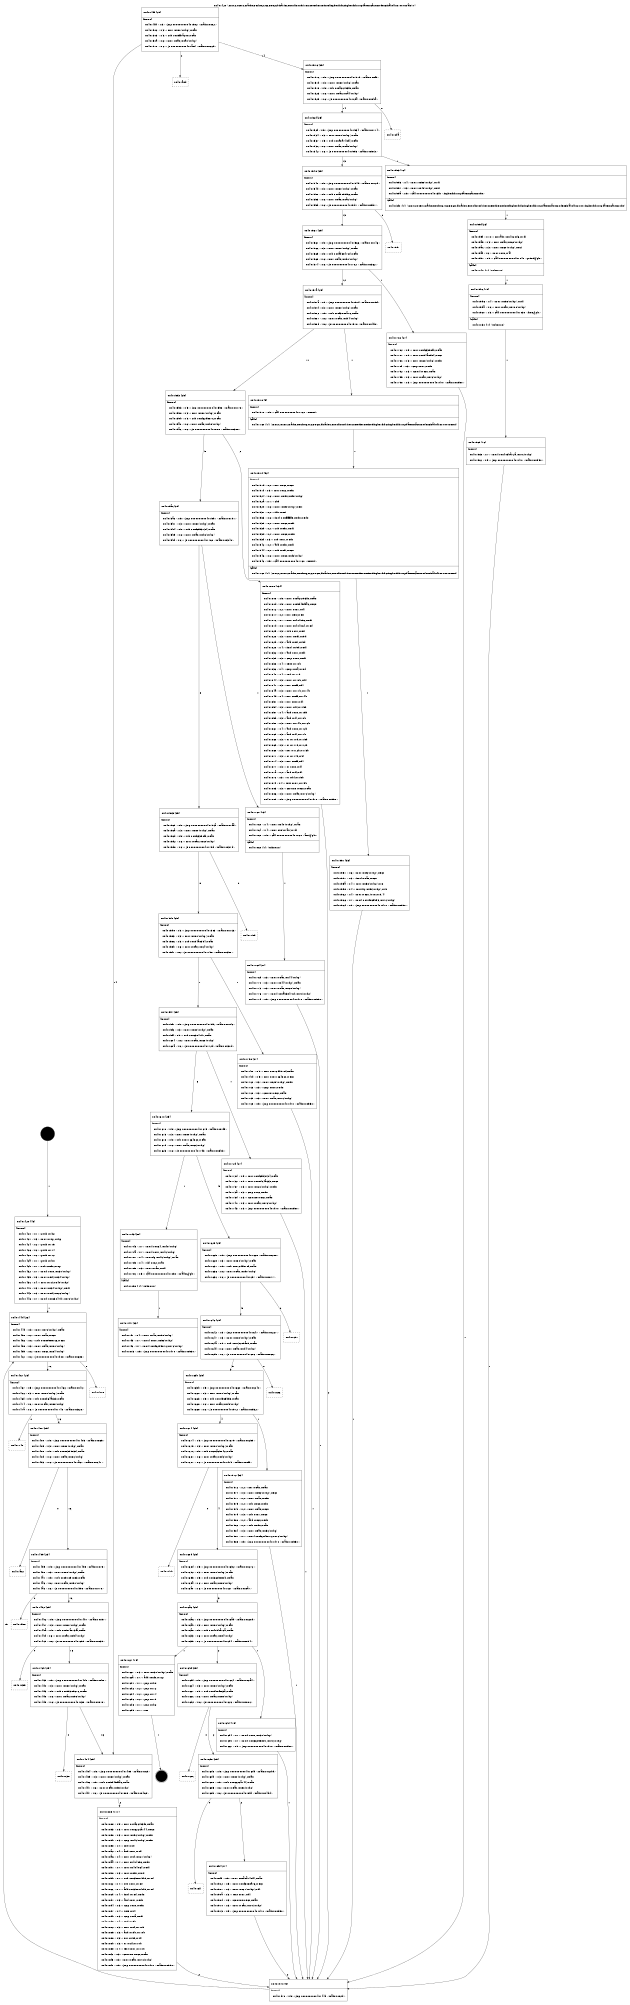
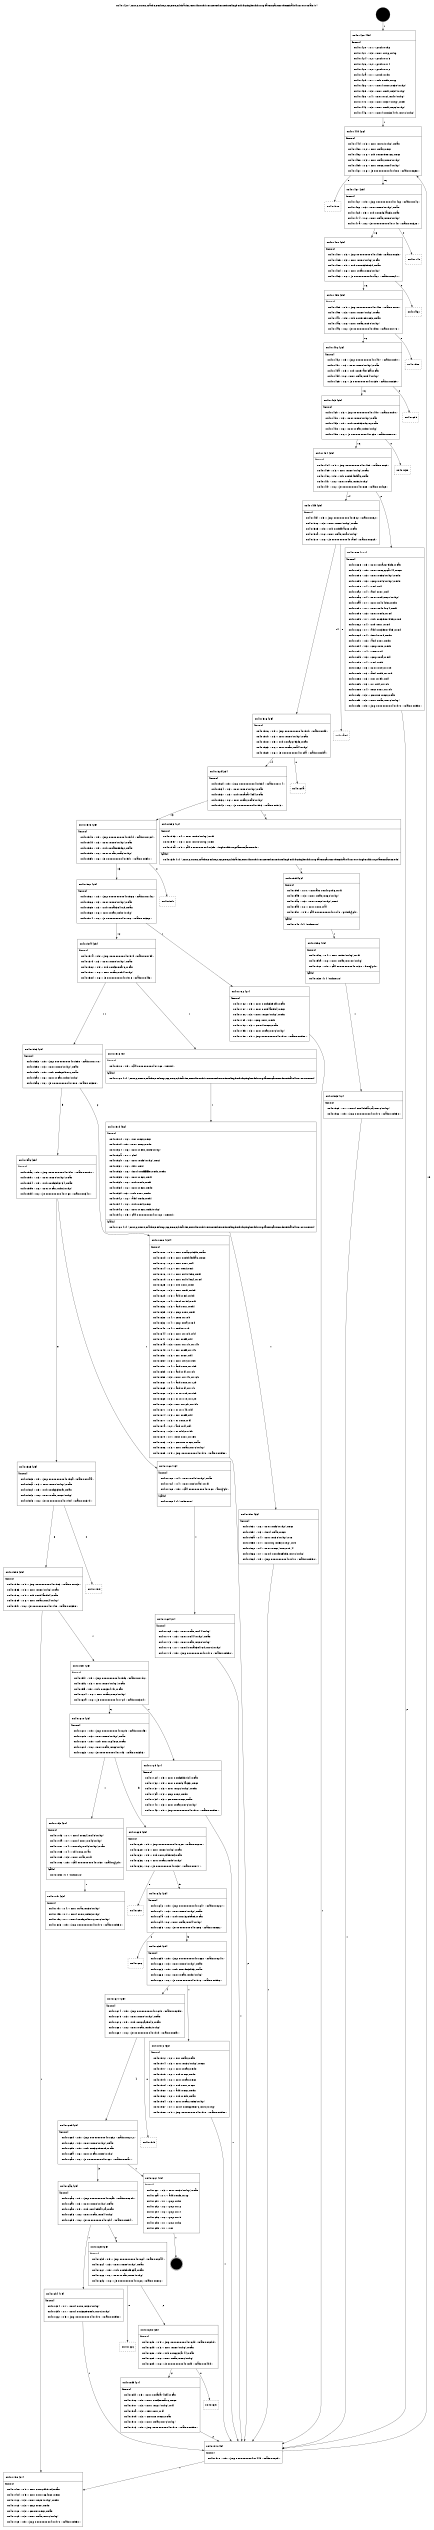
edge "0x4014fd [25]" -> "0x4014e4 [25]": reversed
edge "0x4017b8 [27]" -> "0x401d70 [5]": reversed
edge "0x4016a6 [25]" -> "0x401cc7 [19]": now "0x40168d [25]" -> "0x401cc7 [19]"
